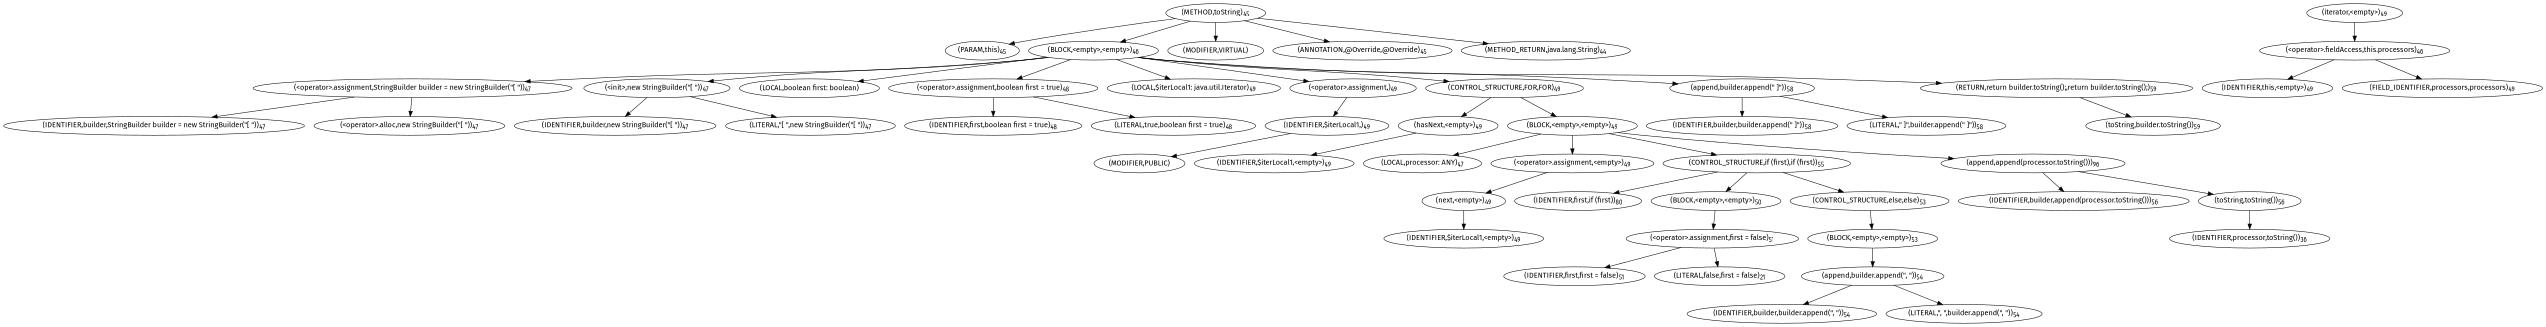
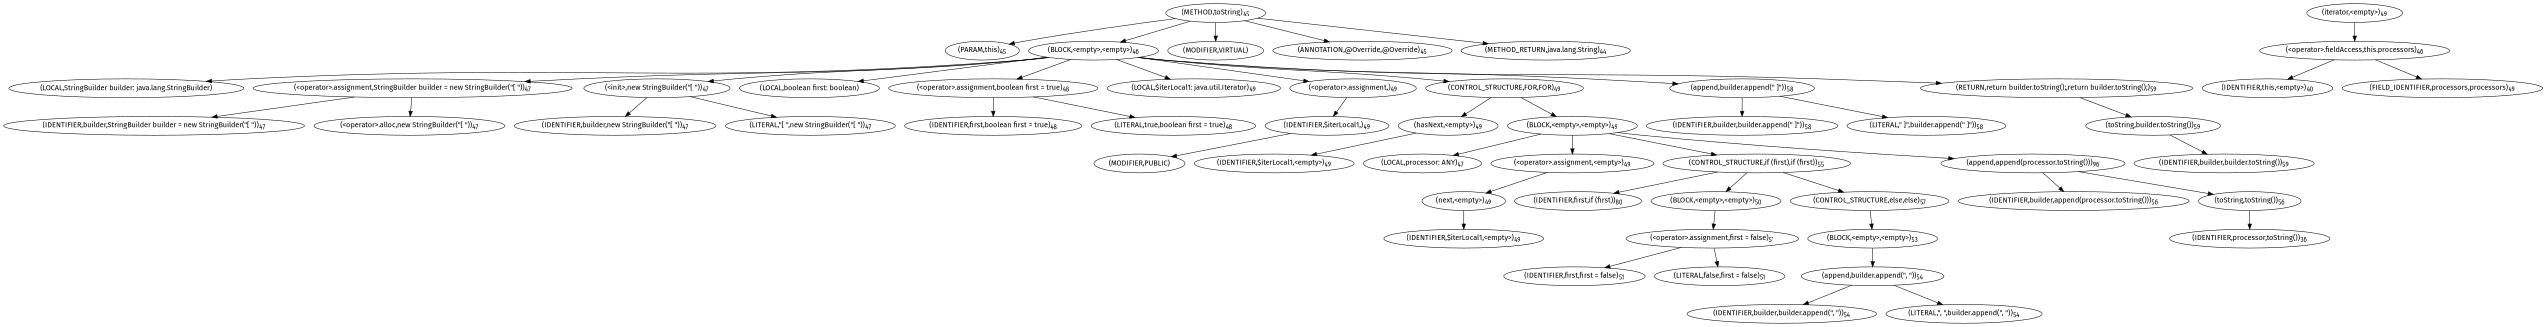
node "(IDENTIFIER,this,<empty>)": text "49" -> "40"
node "(LOCAL,StringBuilder builder: java.lang.StringBuilder)": added
node "(IDENTIFIER,builder,builder.toString())": added
node "(CONTROL_STRUCTURE,else,else)": text "53" -> "57"
node "(LITERAL,false,first = false)": text "21" -> "51"
